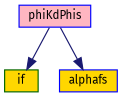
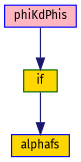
edge "phiKdPhis" -> "alphafs": now "if" -> "alphafs"
